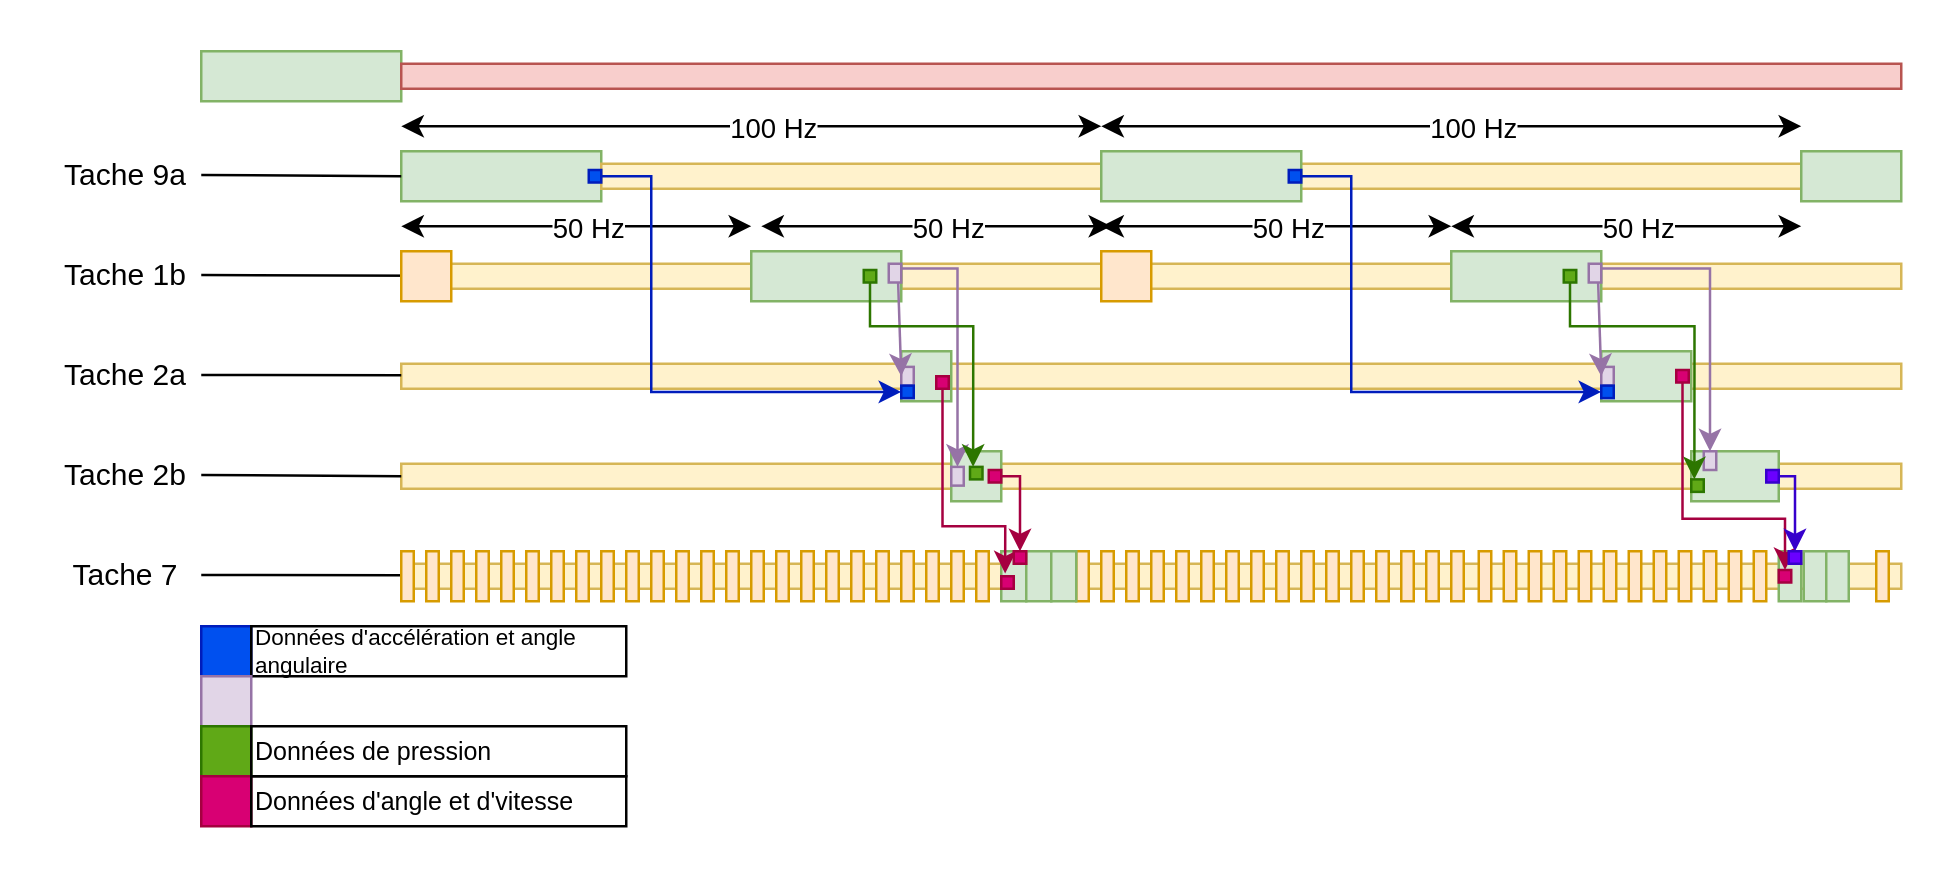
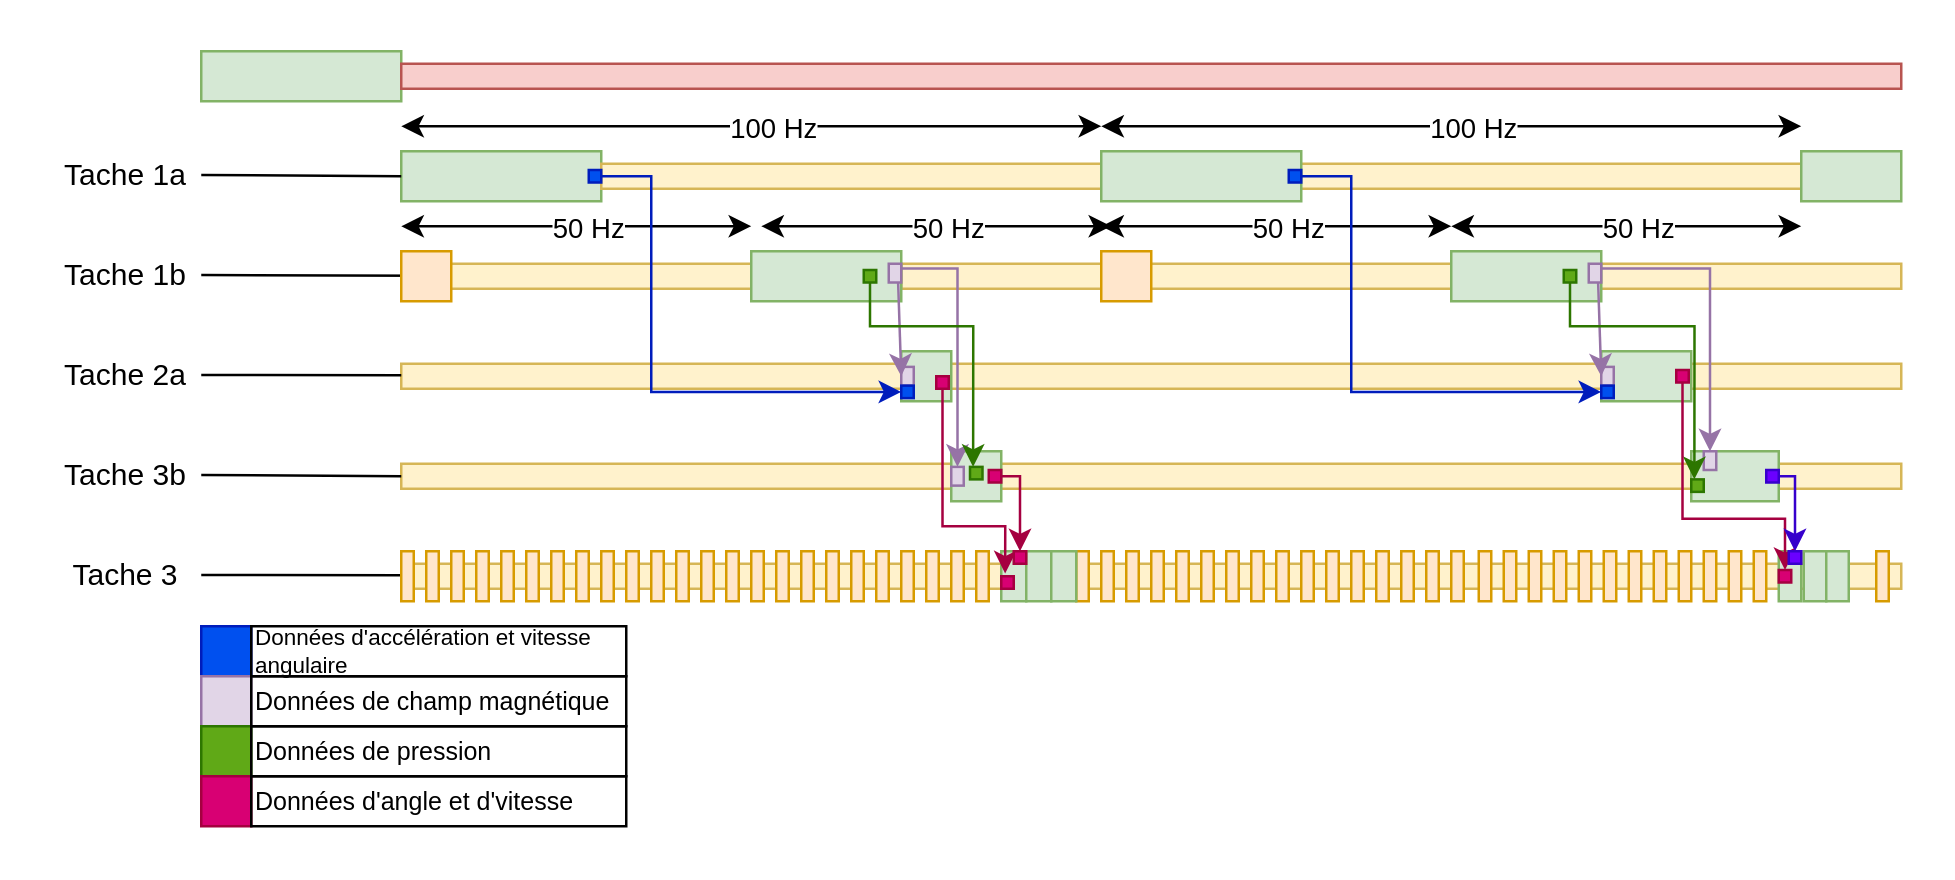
node "Tache 9a": label "Tache 9a" -> "Tache 1a"
node "Tache 2b": label "Tache 2b" -> "Tache 3b"
node "Tache 7": label "Tache 7" -> "Tache 3"
node "Données d'accélération et angle angulaire": label "Données d'accélération et angle angulaire" -> "Données d'accélération et vitesse angulaire"
node "Données de champ magnétique": added
